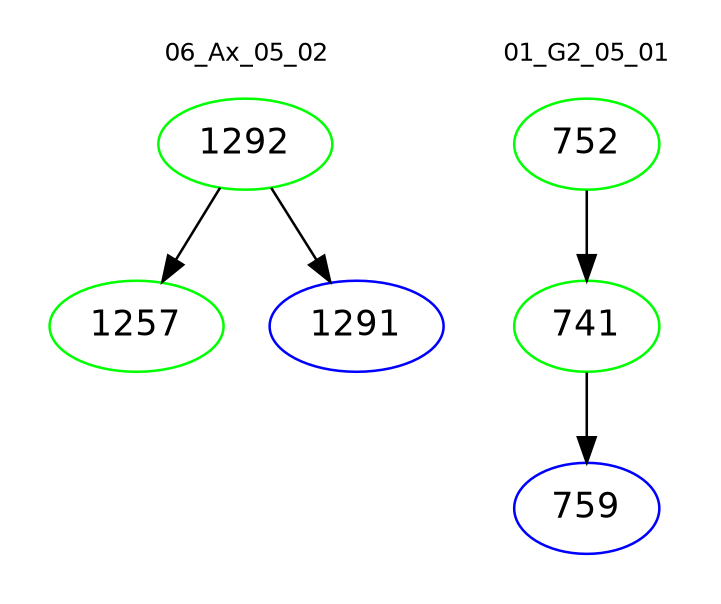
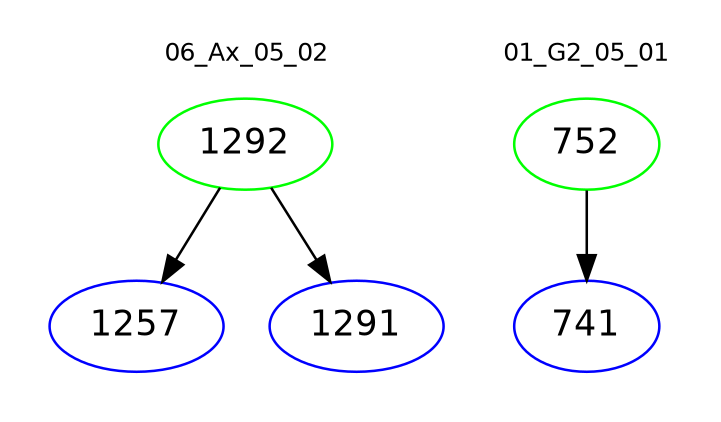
node "1257": color green -> blue
node "741": color green -> blue
node "759": removed
